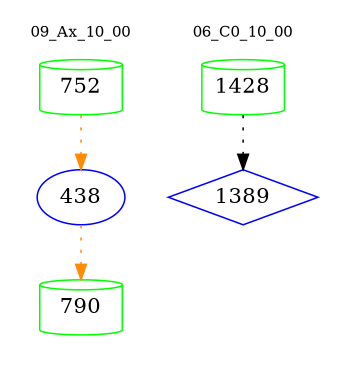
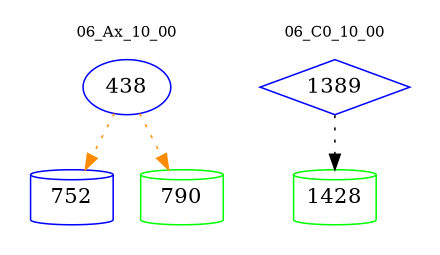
cluster "09_Ax_10_00": label "09_Ax_10_00" -> "06_Ax_10_00"
node "752": color green -> blue
edge "752" -> "438": reversed
edge "1428" -> "1389": reversed
